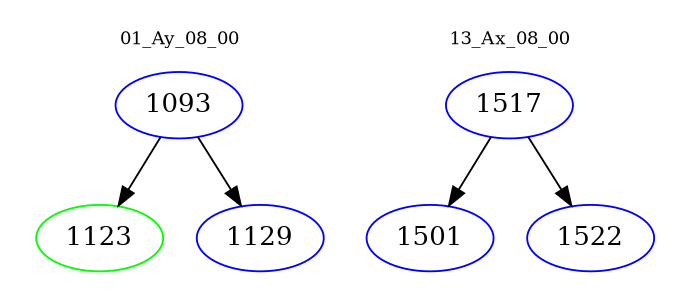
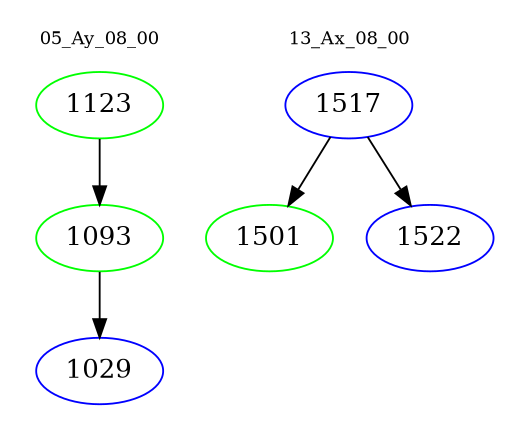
cluster "01_Ay_08_00": label "01_Ay_08_00" -> "05_Ay_08_00"
node "1093": color blue -> green
edge "1093" -> "1123": reversed
node "1129": label "1129" -> "1029"
node "1501": color blue -> green
